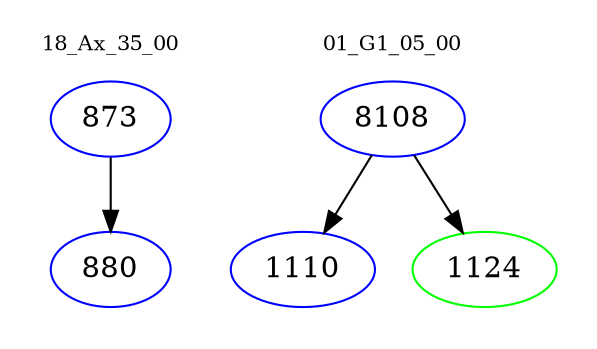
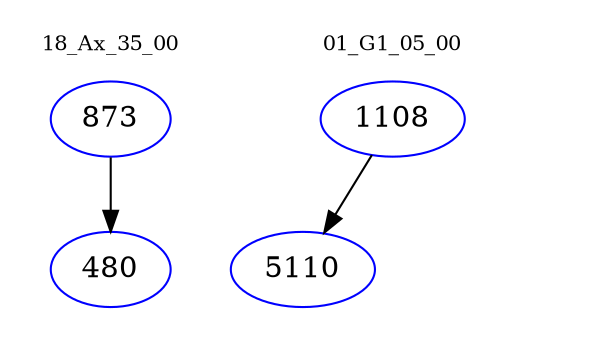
node "8108": label "8108" -> "1108"
node "880": label "880" -> "480"
node "1110": label "1110" -> "5110"
node "1124": removed
